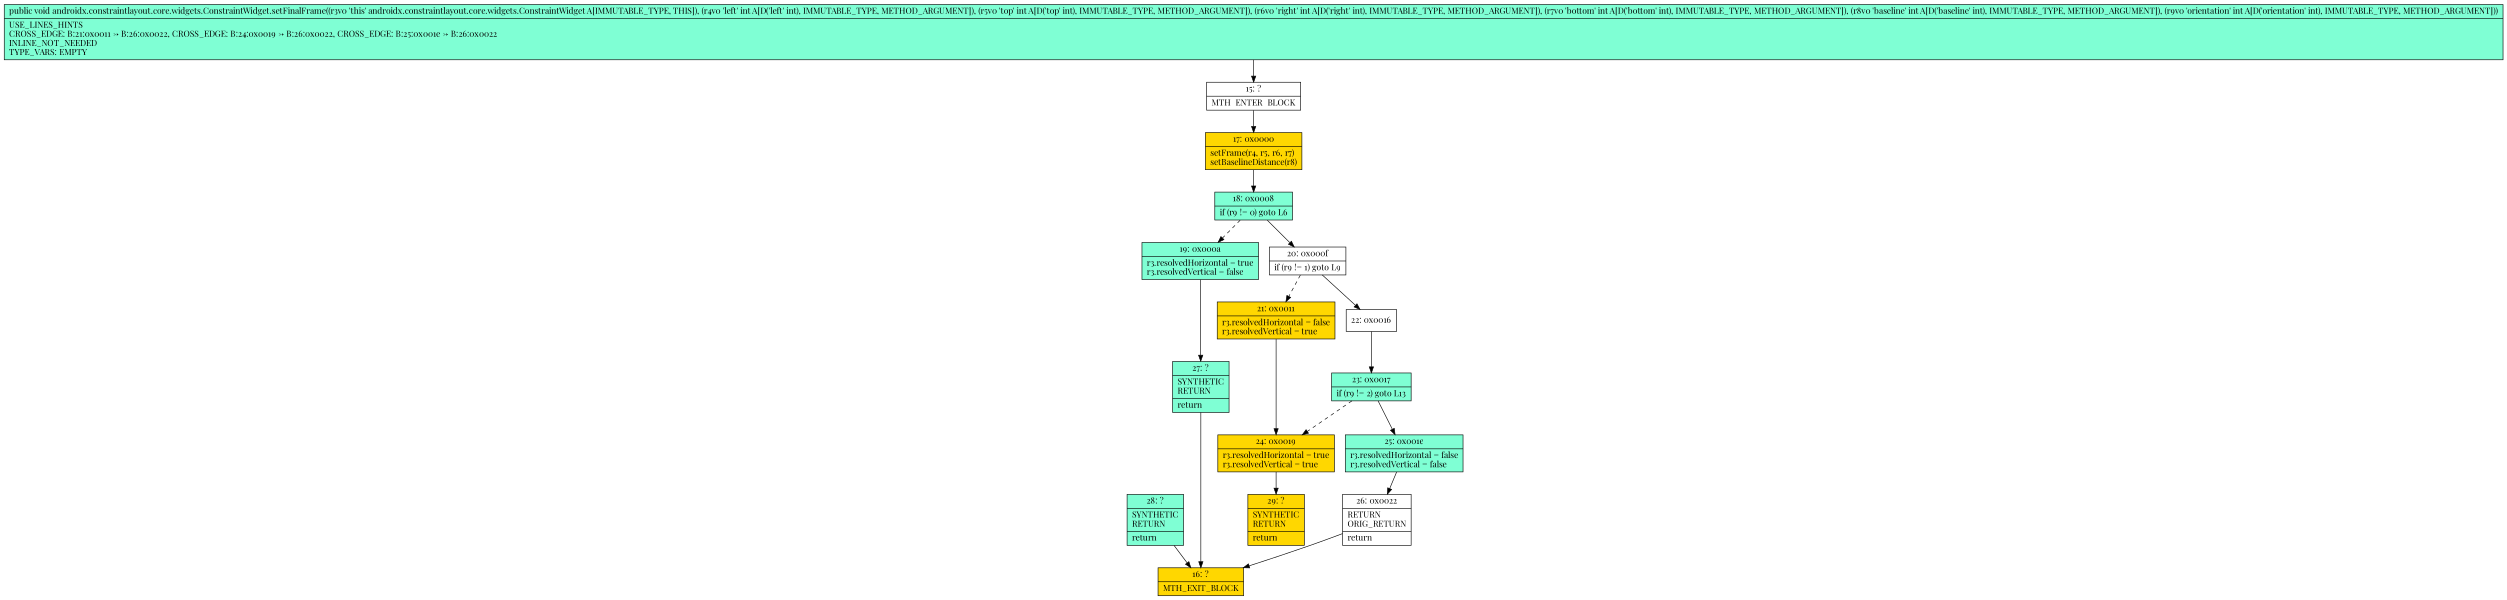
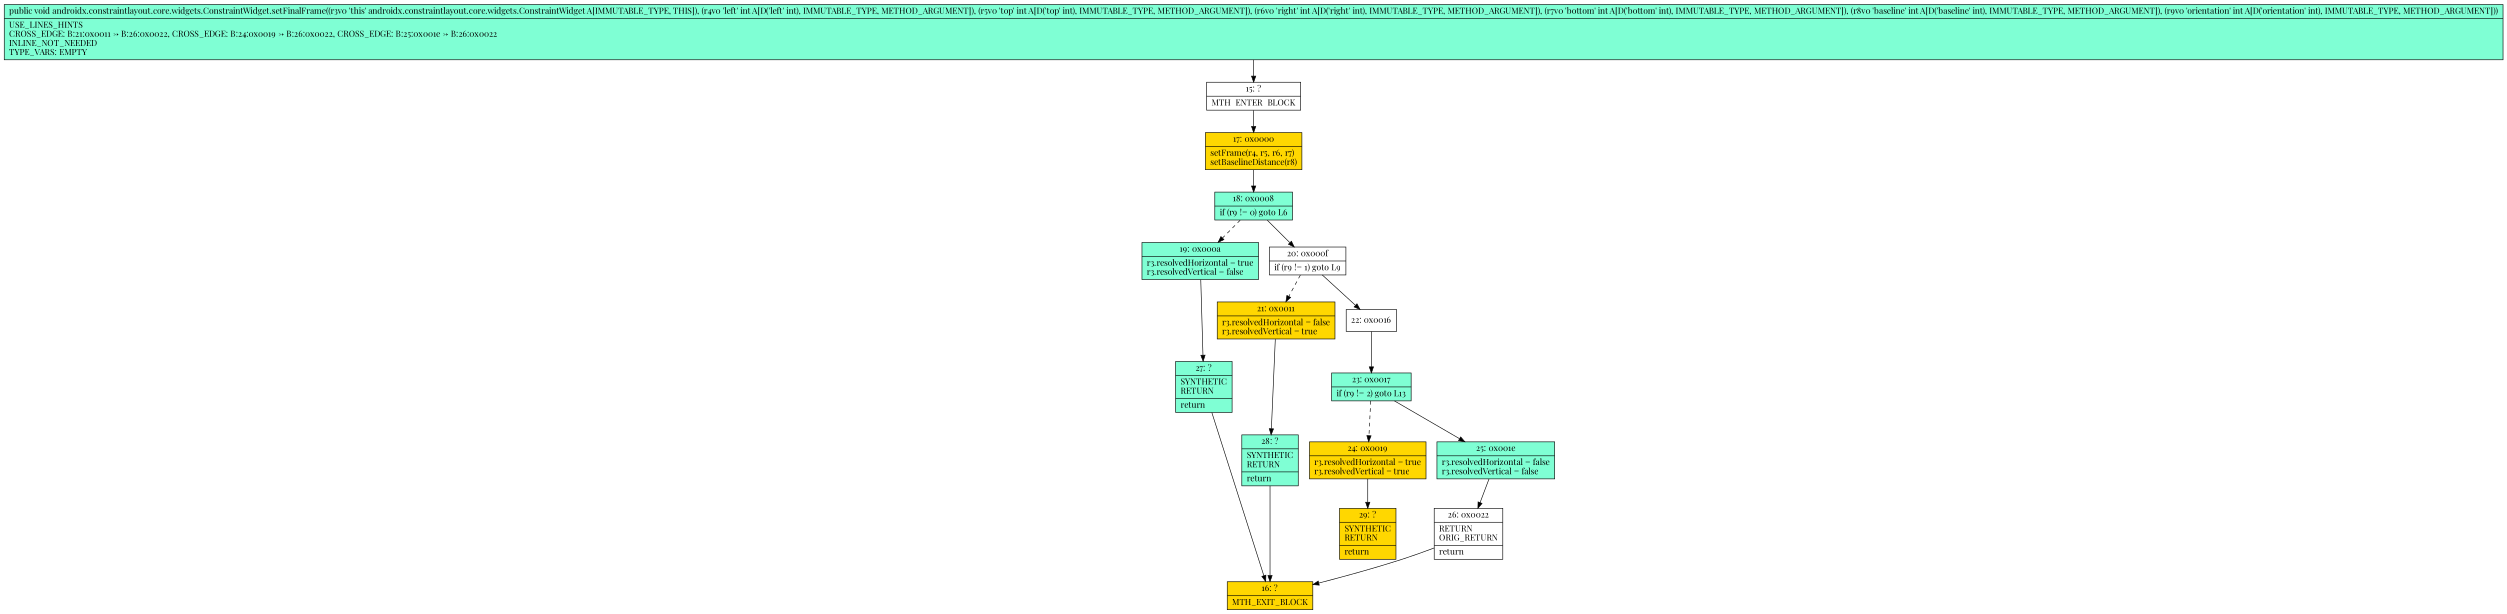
edge "21: 0x0011" -> "24: 0x0019": now "21: 0x0011" -> "28: ?"
